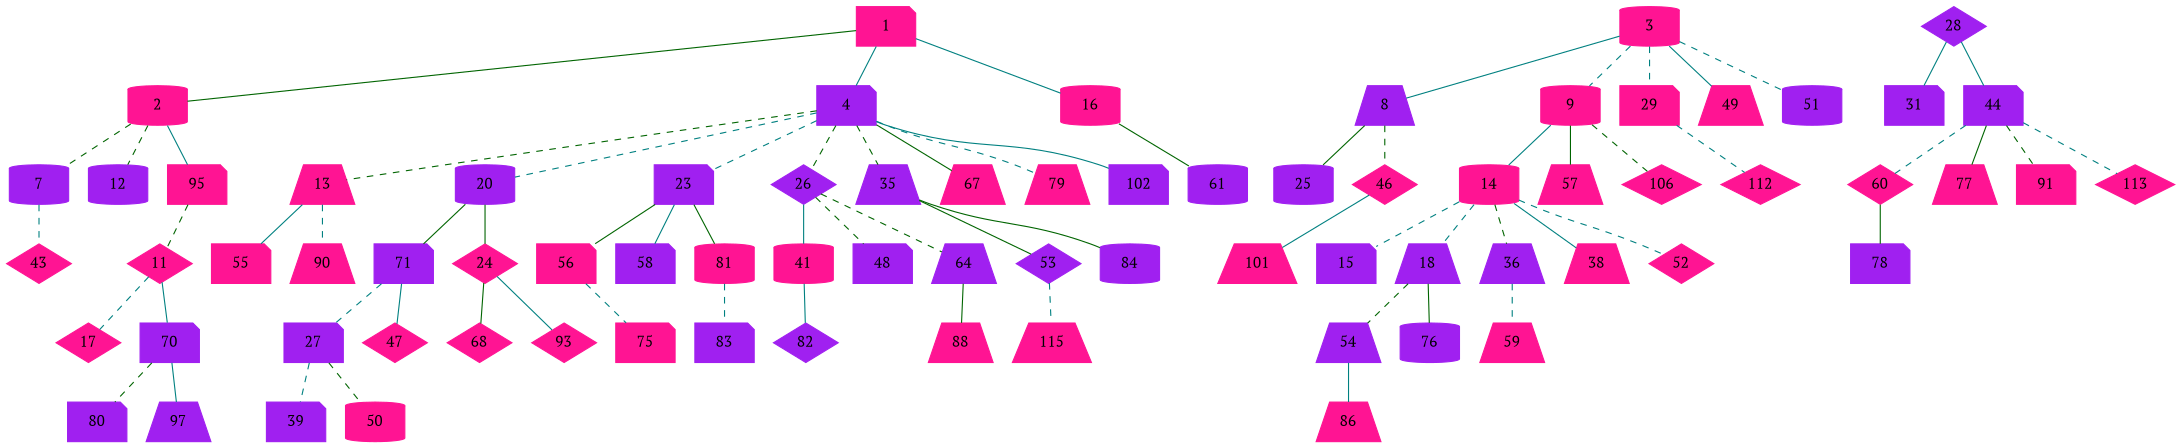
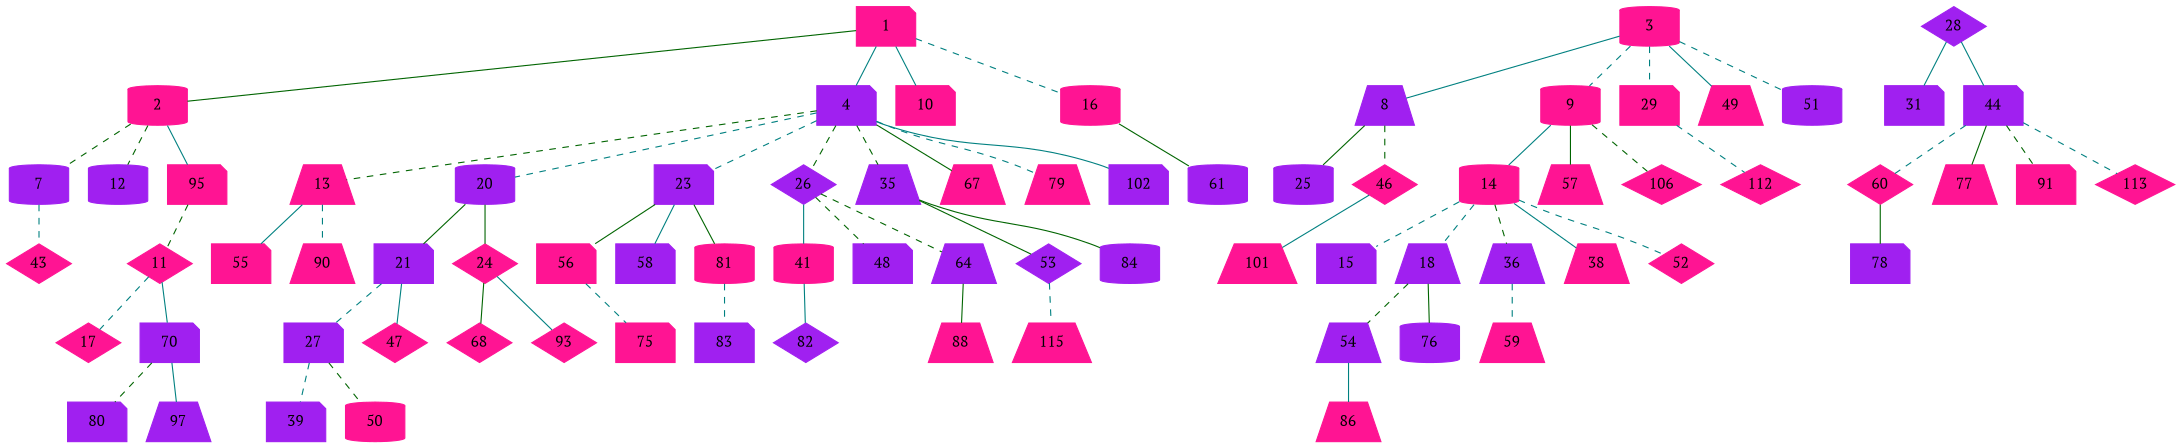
edge "1" -- "16": style solid -> dashed
node "10": added
node "71": label "71" -> "21"
